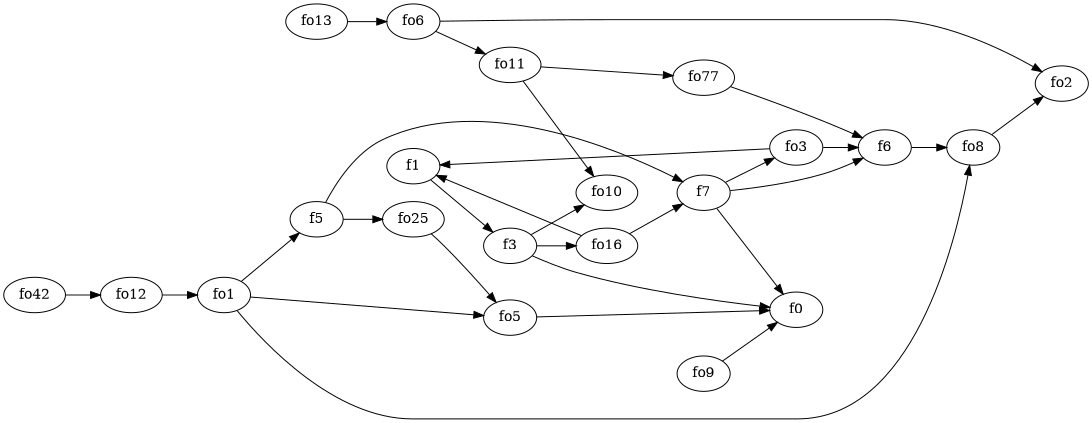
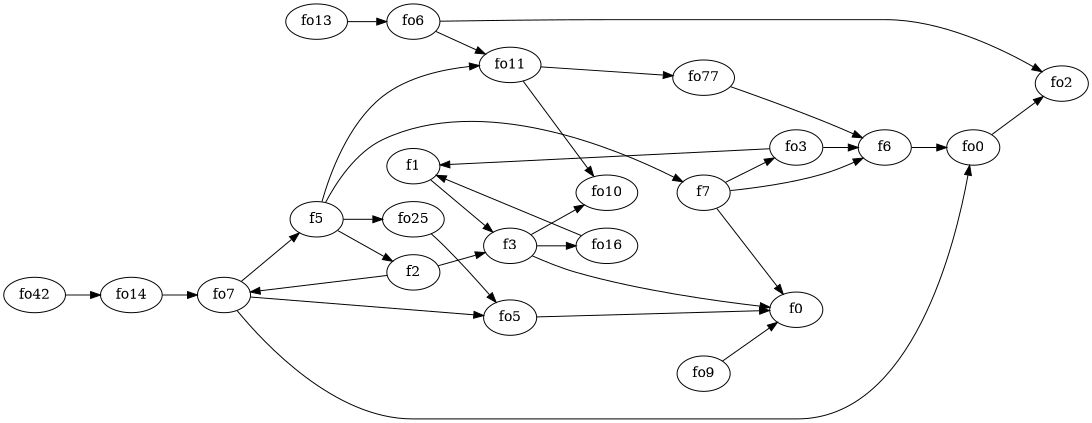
edge "f5" -> "fo11": added
node "fo8": label "fo8" -> "fo0"
edge "fo16" -> "f7": removed
node "f2": added
node "fo12": label "fo12" -> "fo14"
node "fo1": label "fo1" -> "fo7"
